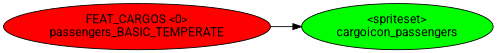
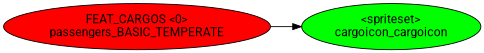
node "<spriteset> cargoicon_passengers": label "<spriteset> cargoicon_passengers" -> "<spriteset> cargoicon_cargoicon"
